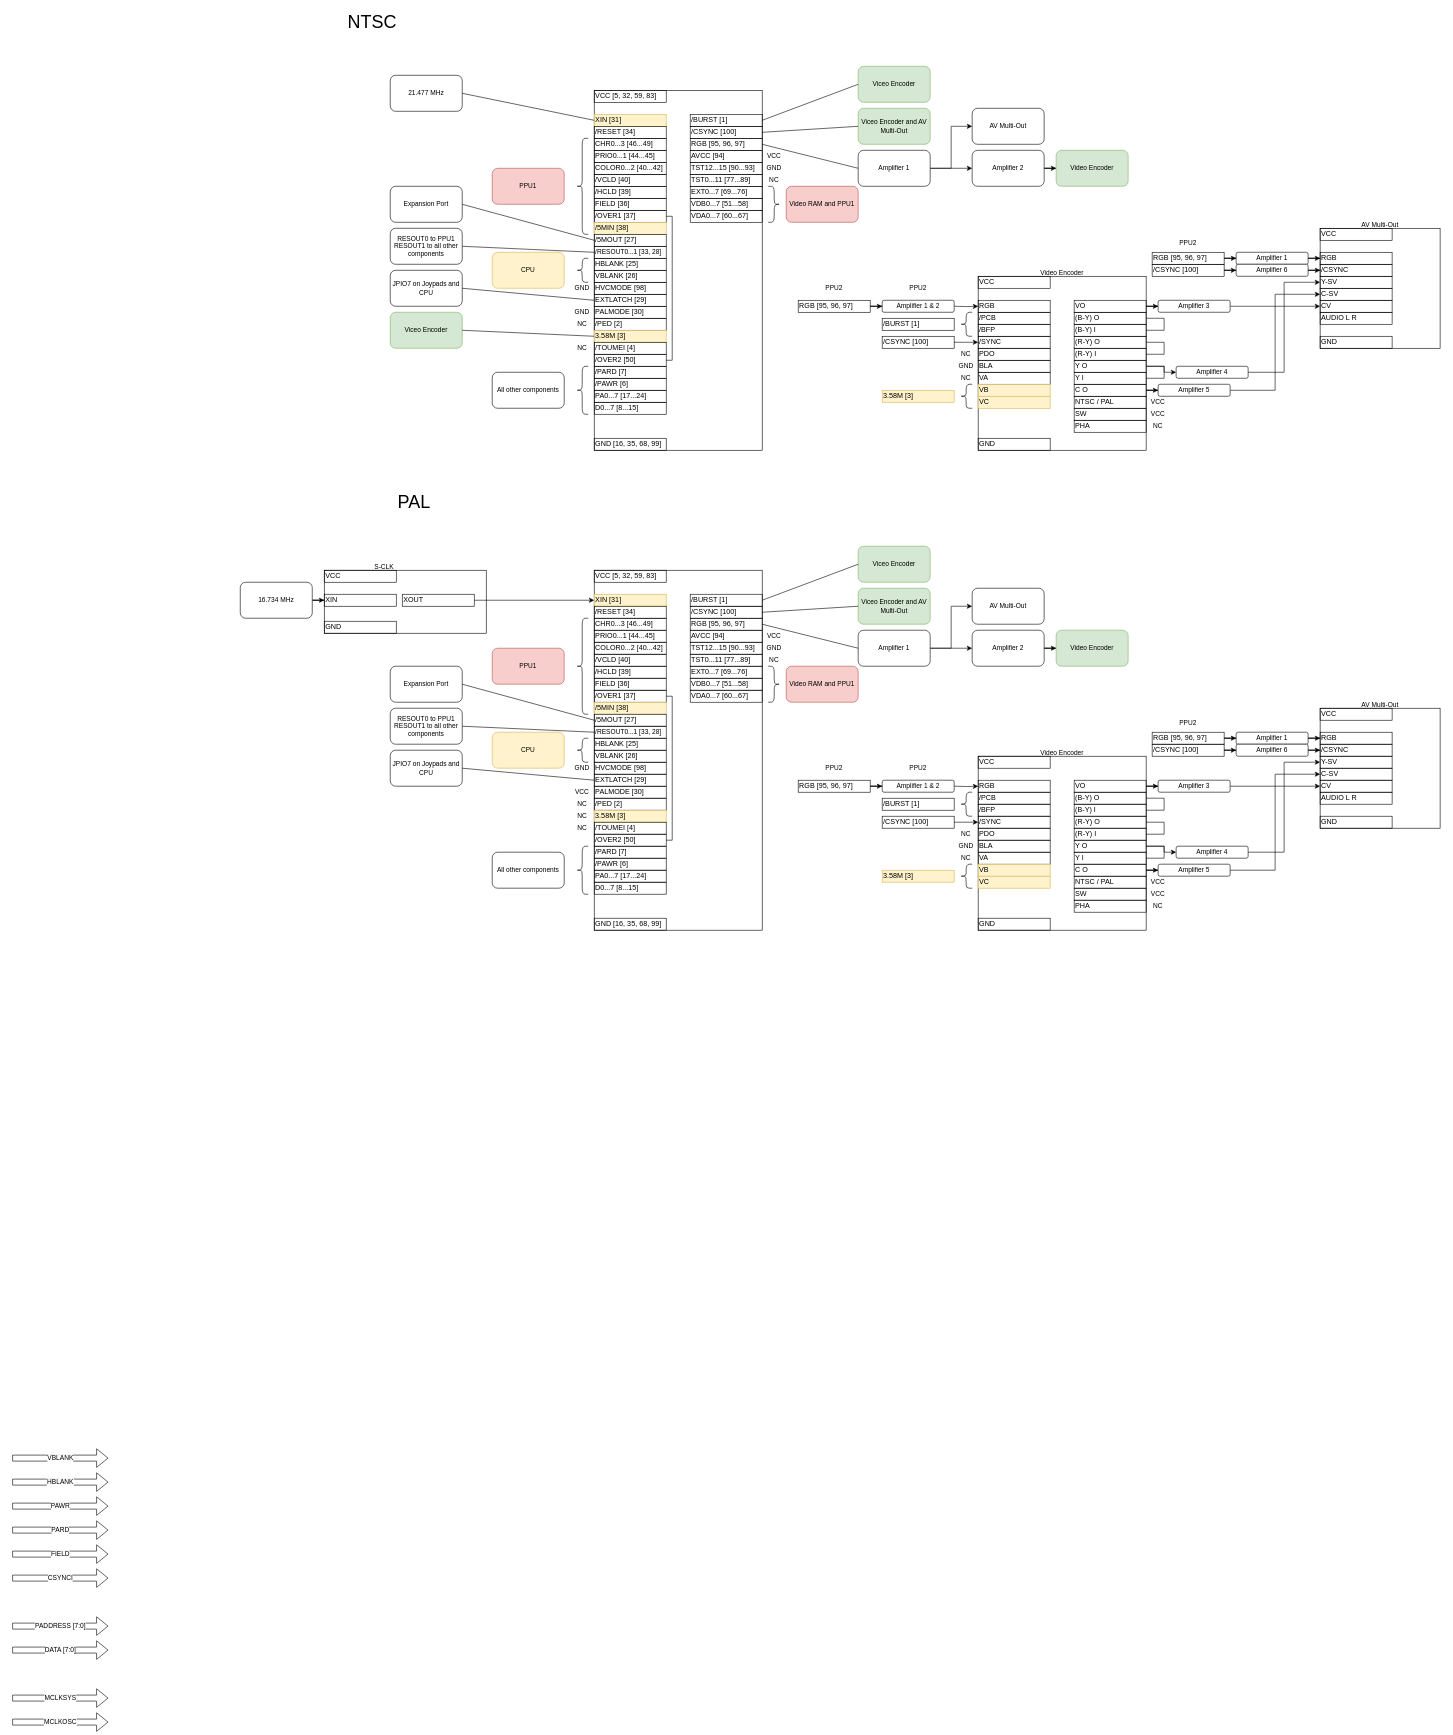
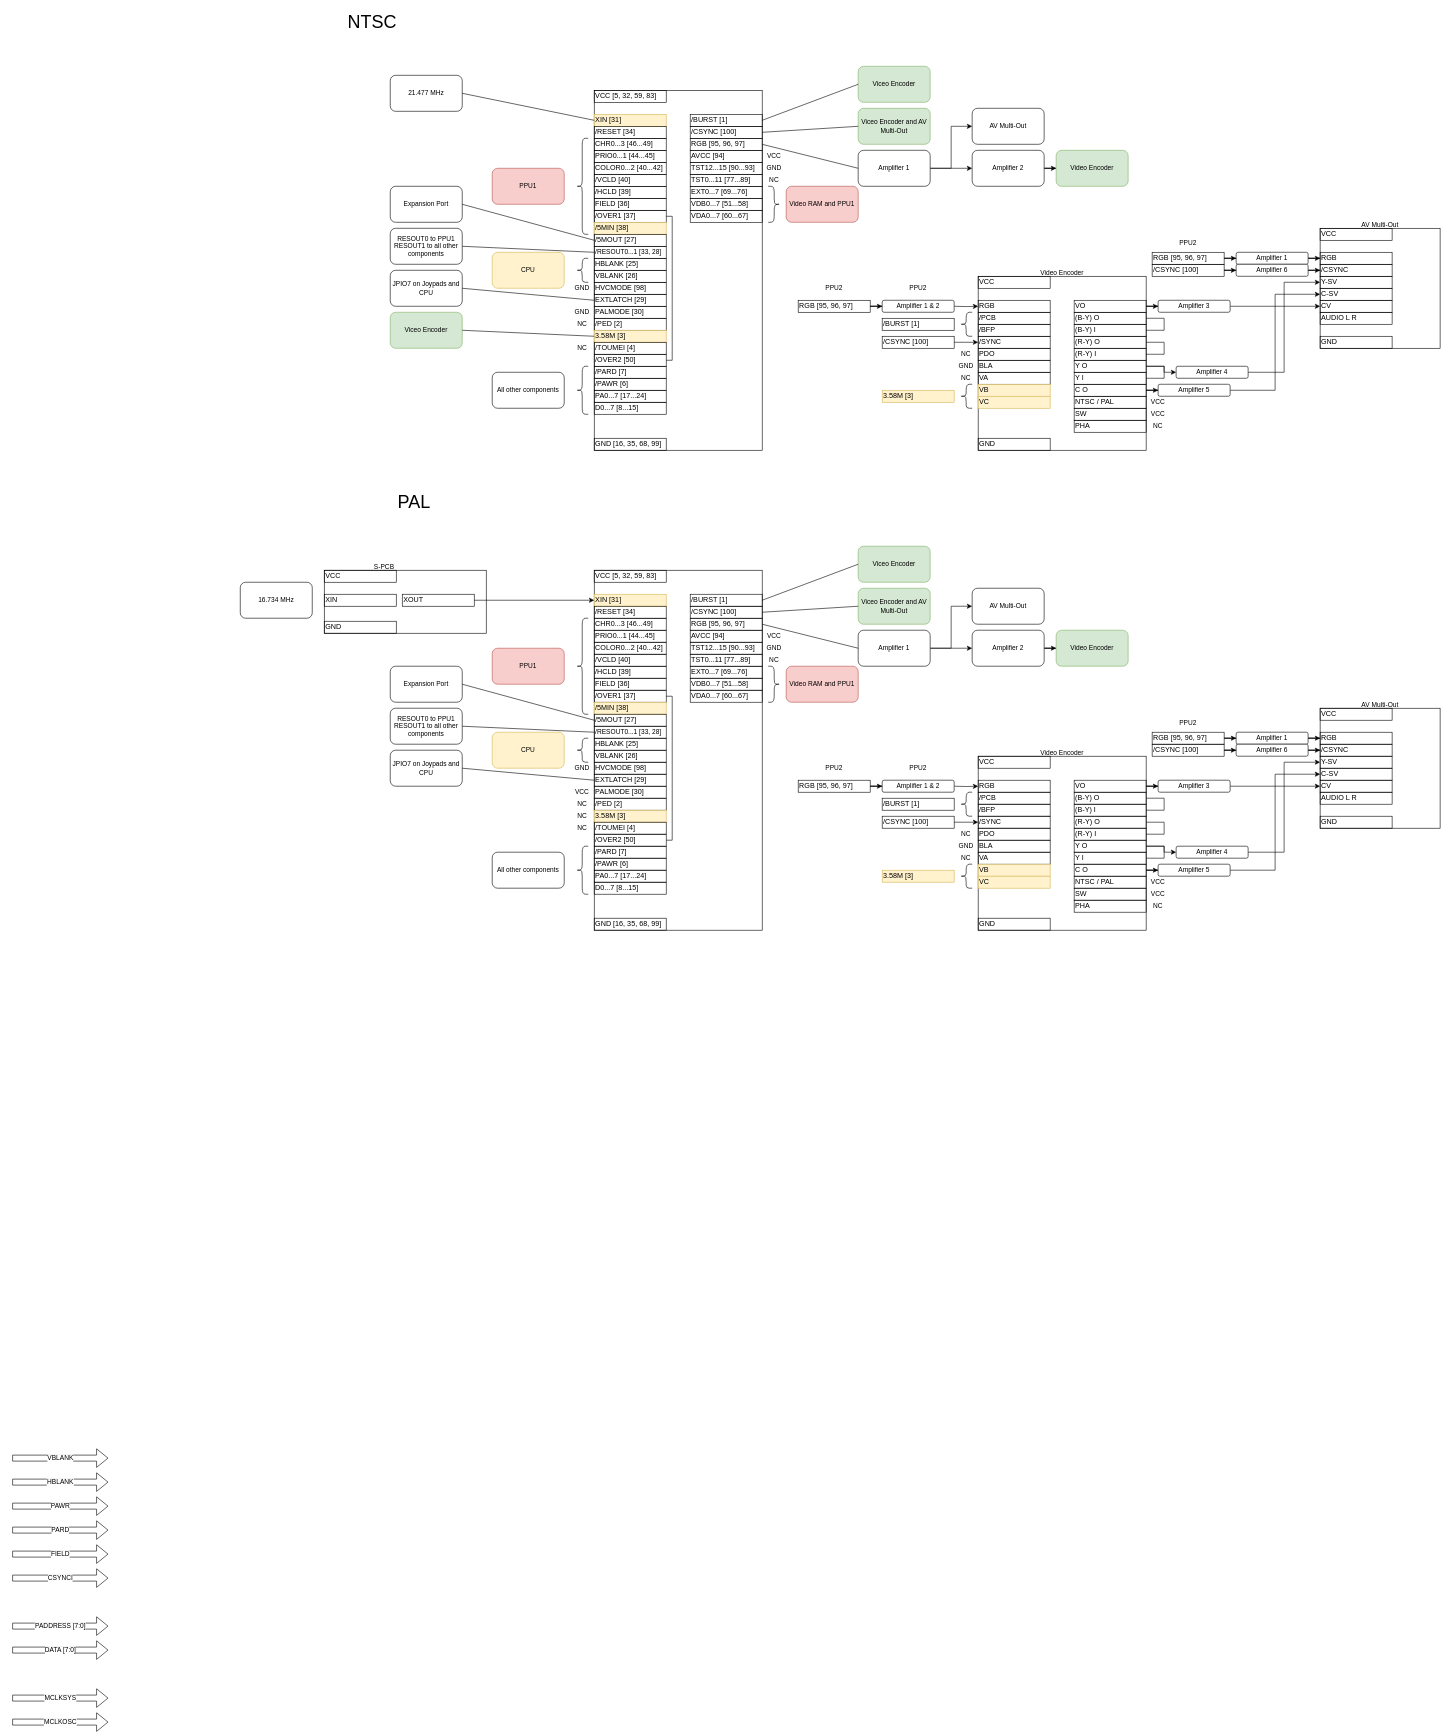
node "S-CLK": label "S-CLK" -> "S-PCB"
edge "16.734 MHz" -> "XIN": removed
